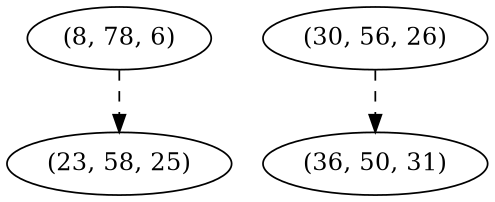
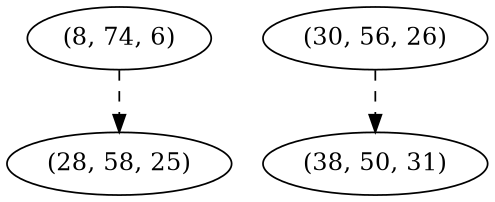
node "(8, 78, 6)": label "(8, 78, 6)" -> "(8, 74, 6)"
node "(23, 58, 25)": label "(23, 58, 25)" -> "(28, 58, 25)"
node "(36, 50, 31)": label "(36, 50, 31)" -> "(38, 50, 31)"
